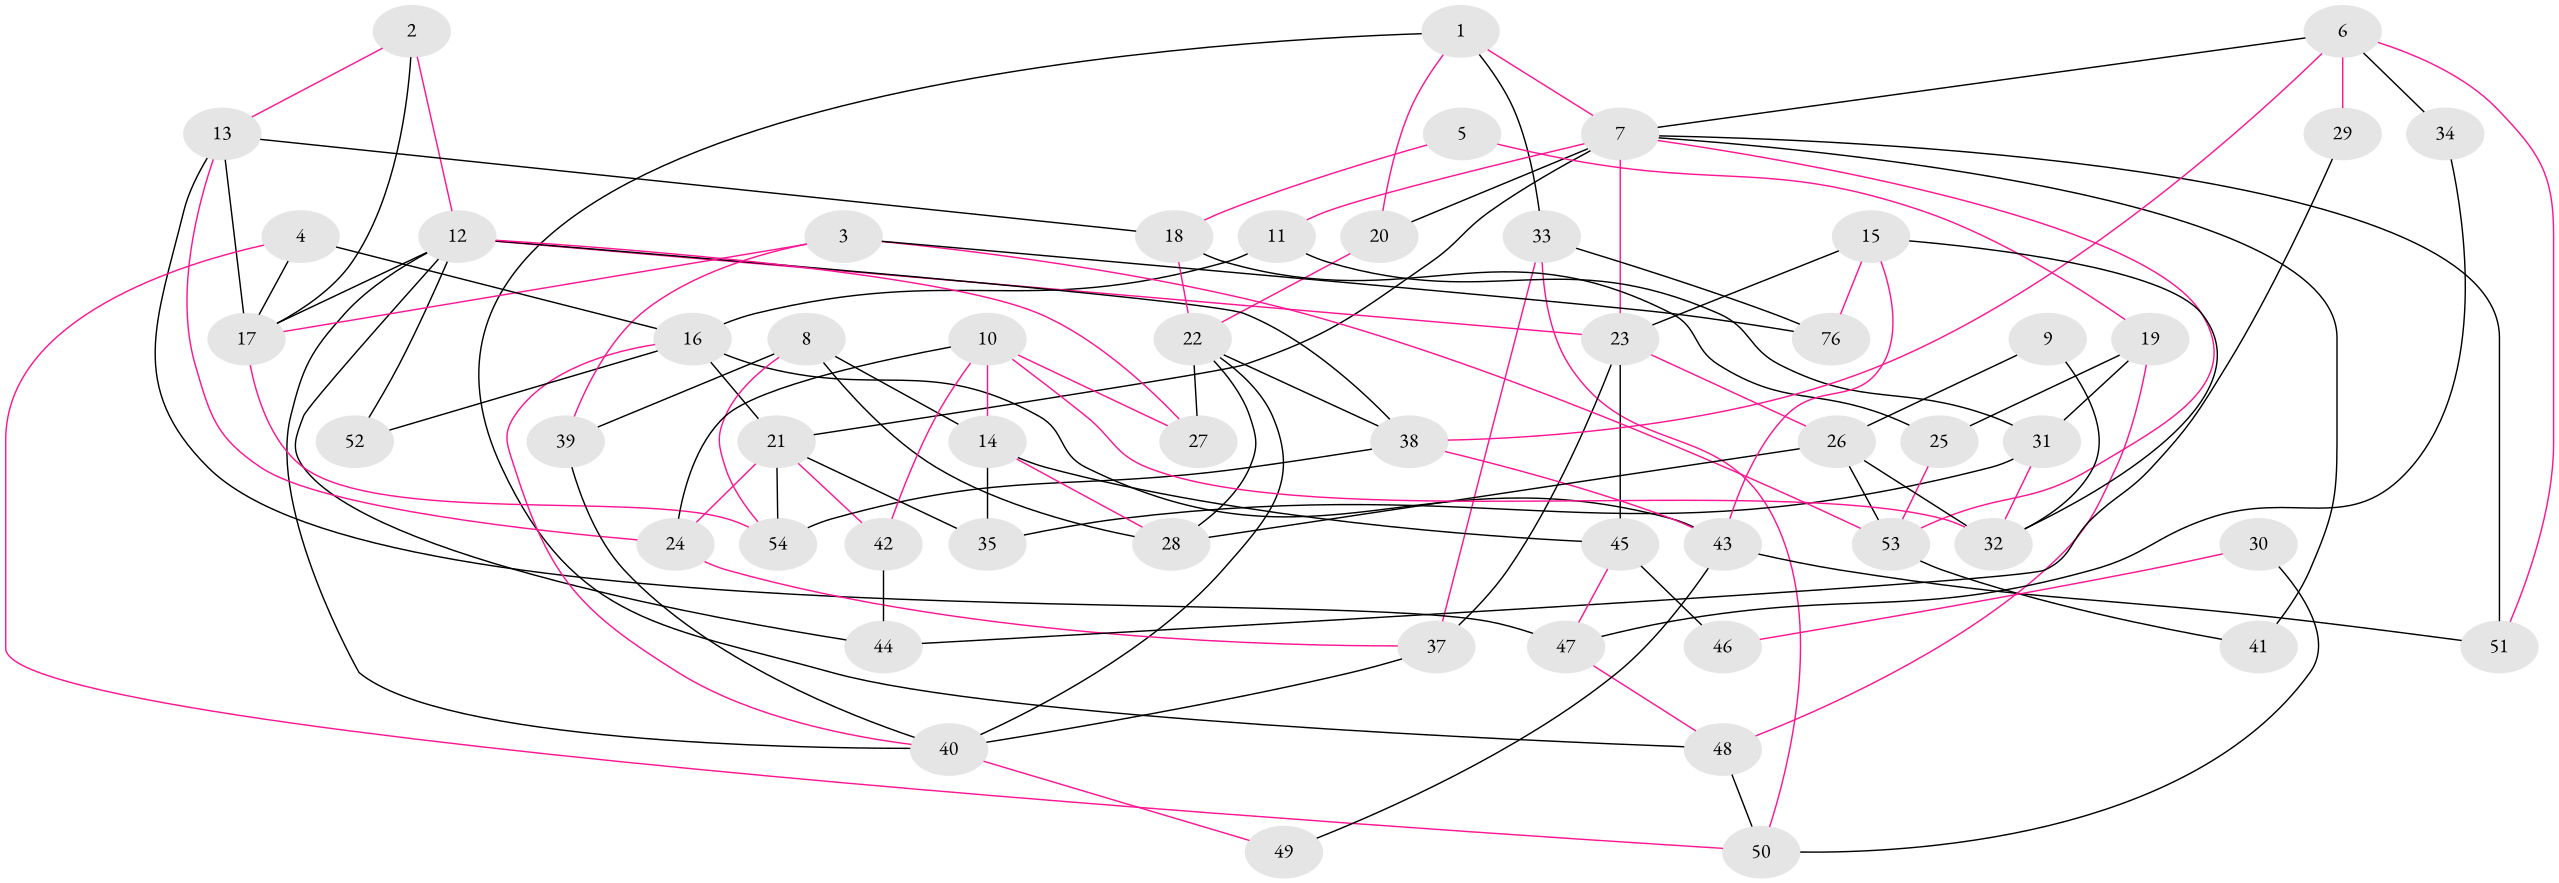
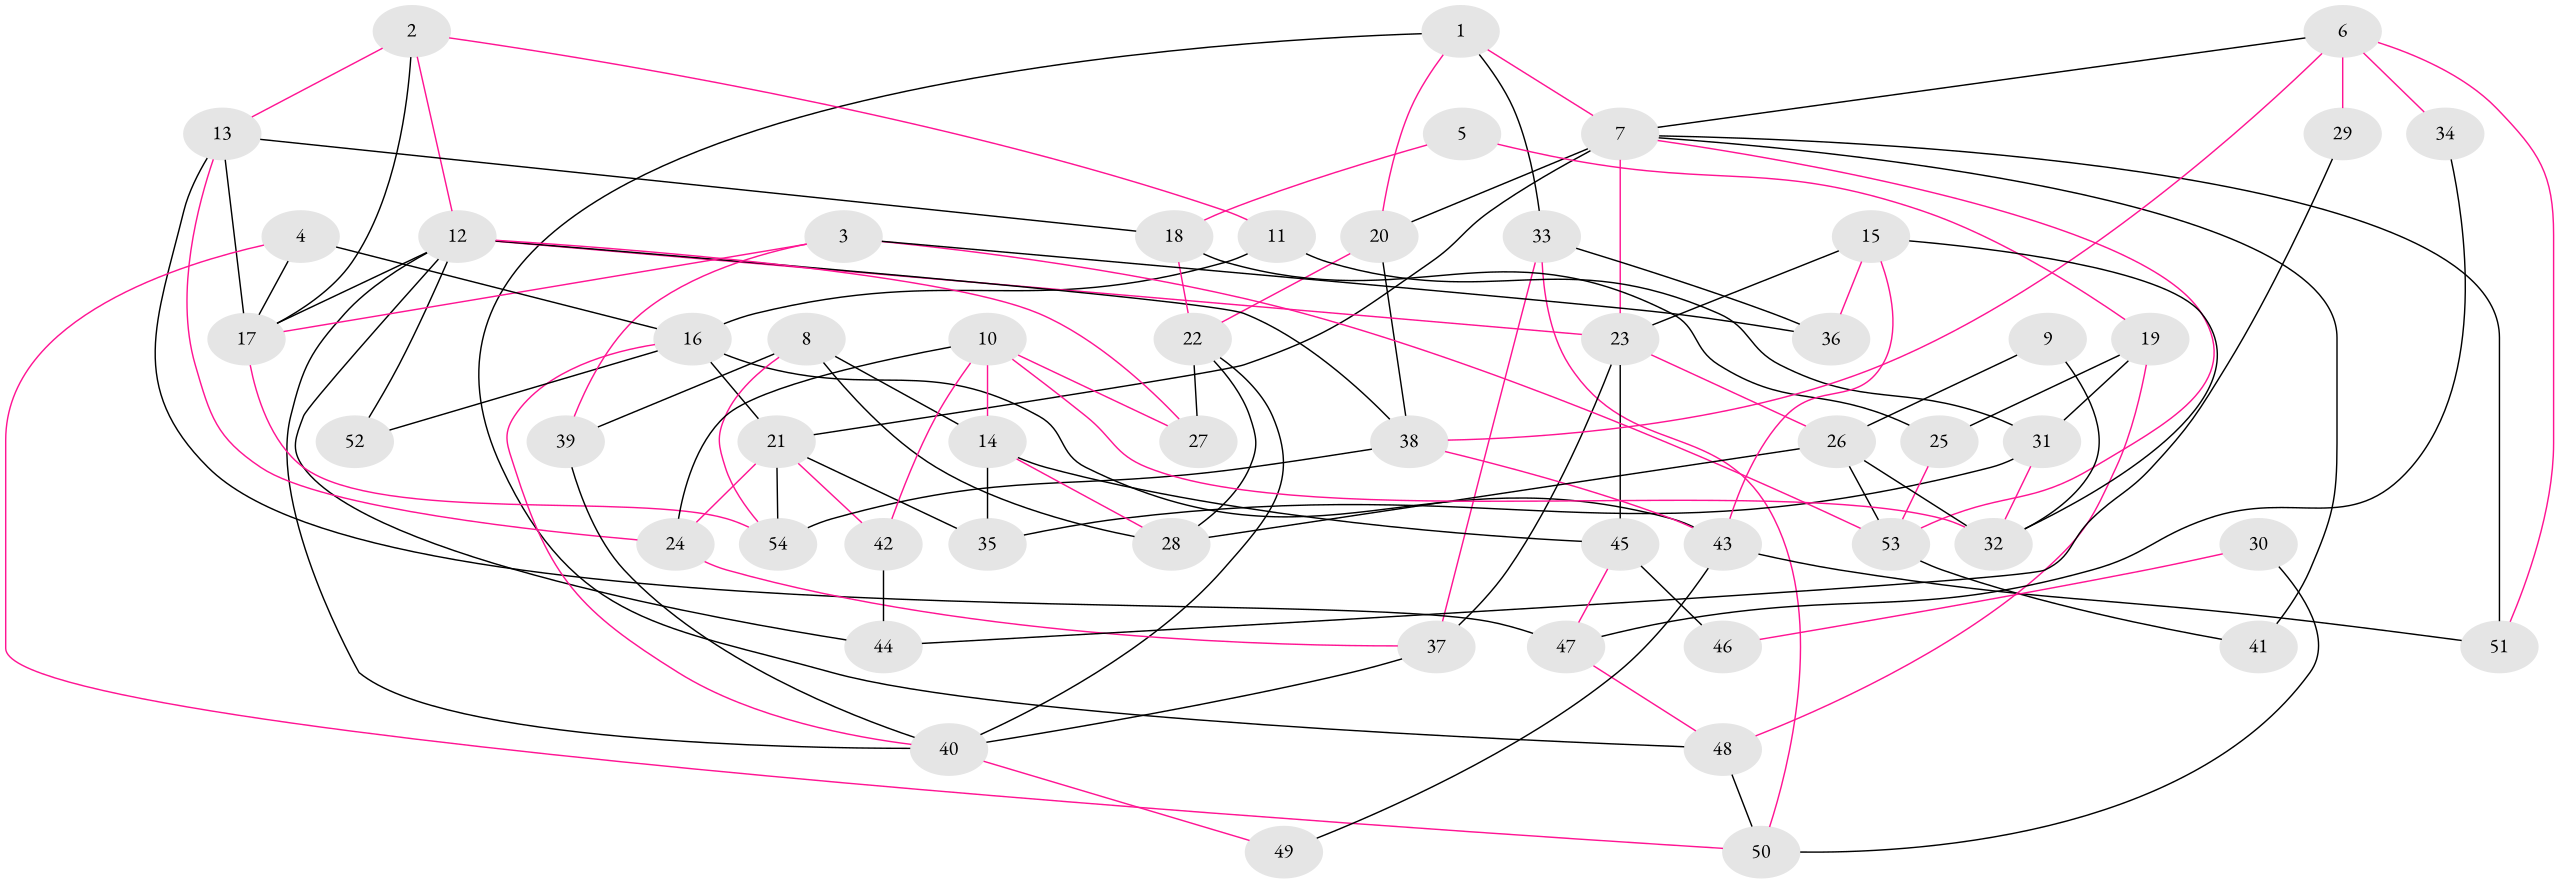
edge "6" -- "34": color black -> deeppink
edge "7" -- "11": now "2" -- "11"
node "76": label "76" -> "36"
edge "22" -- "38": now "20" -- "38"
